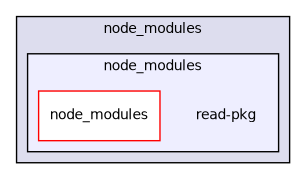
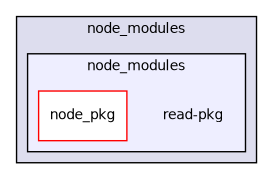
node "node_modules": label "node_modules" -> "node_pkg"
